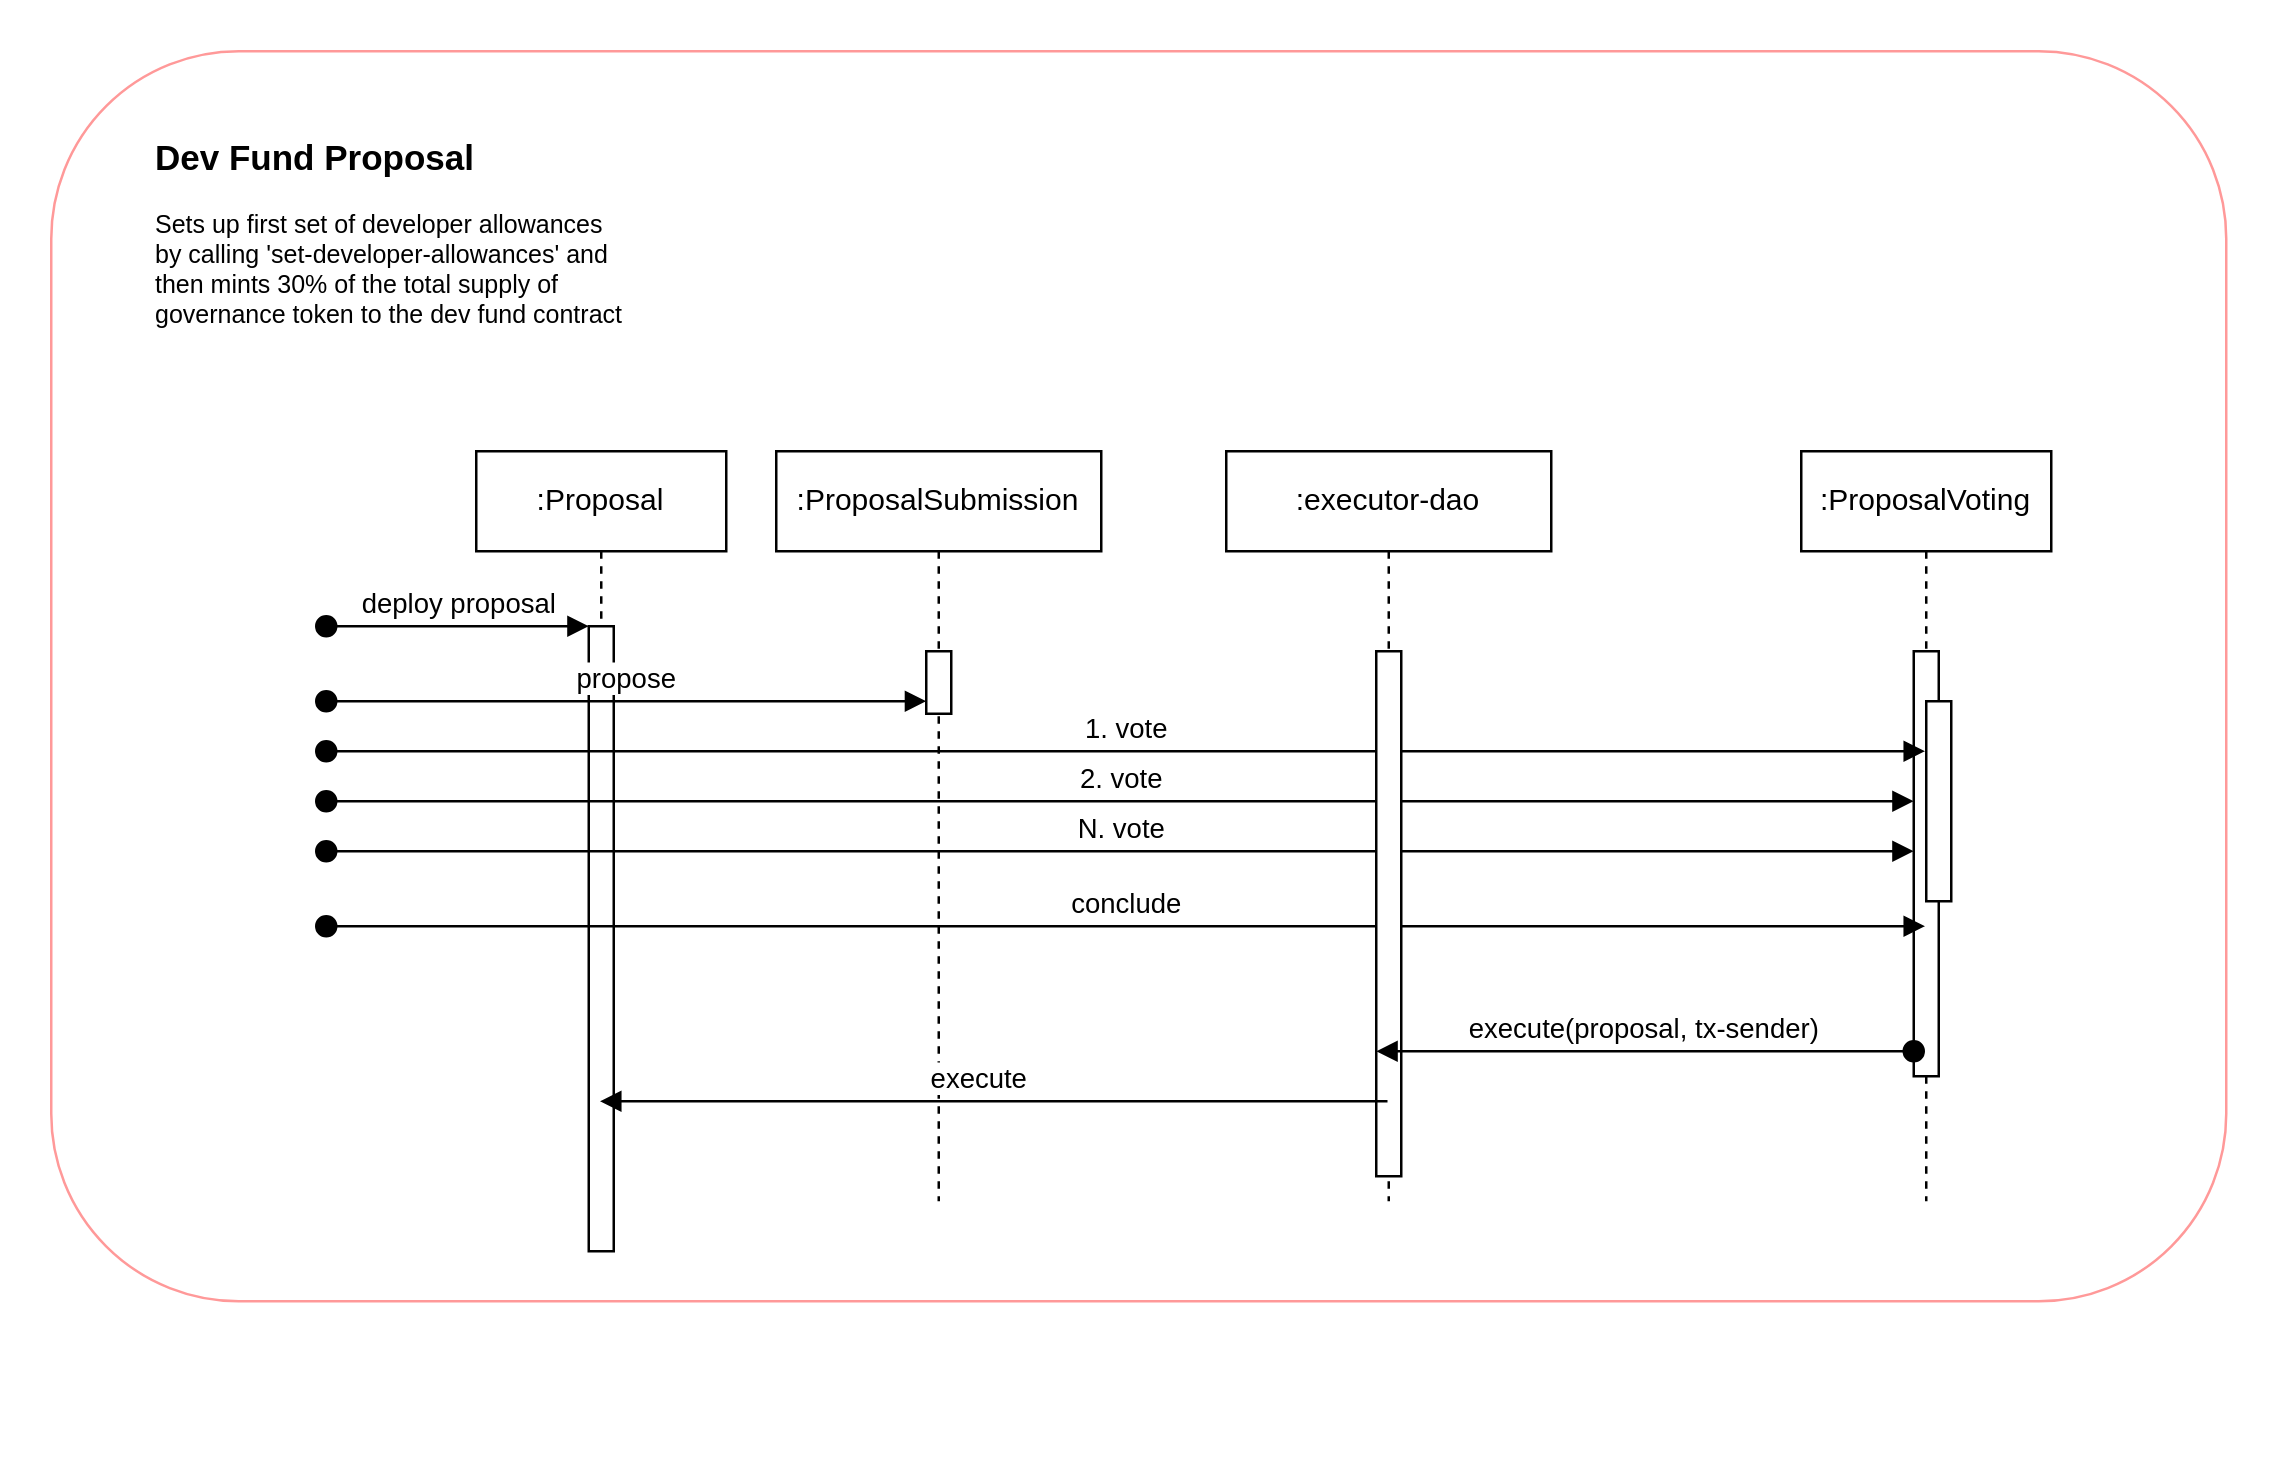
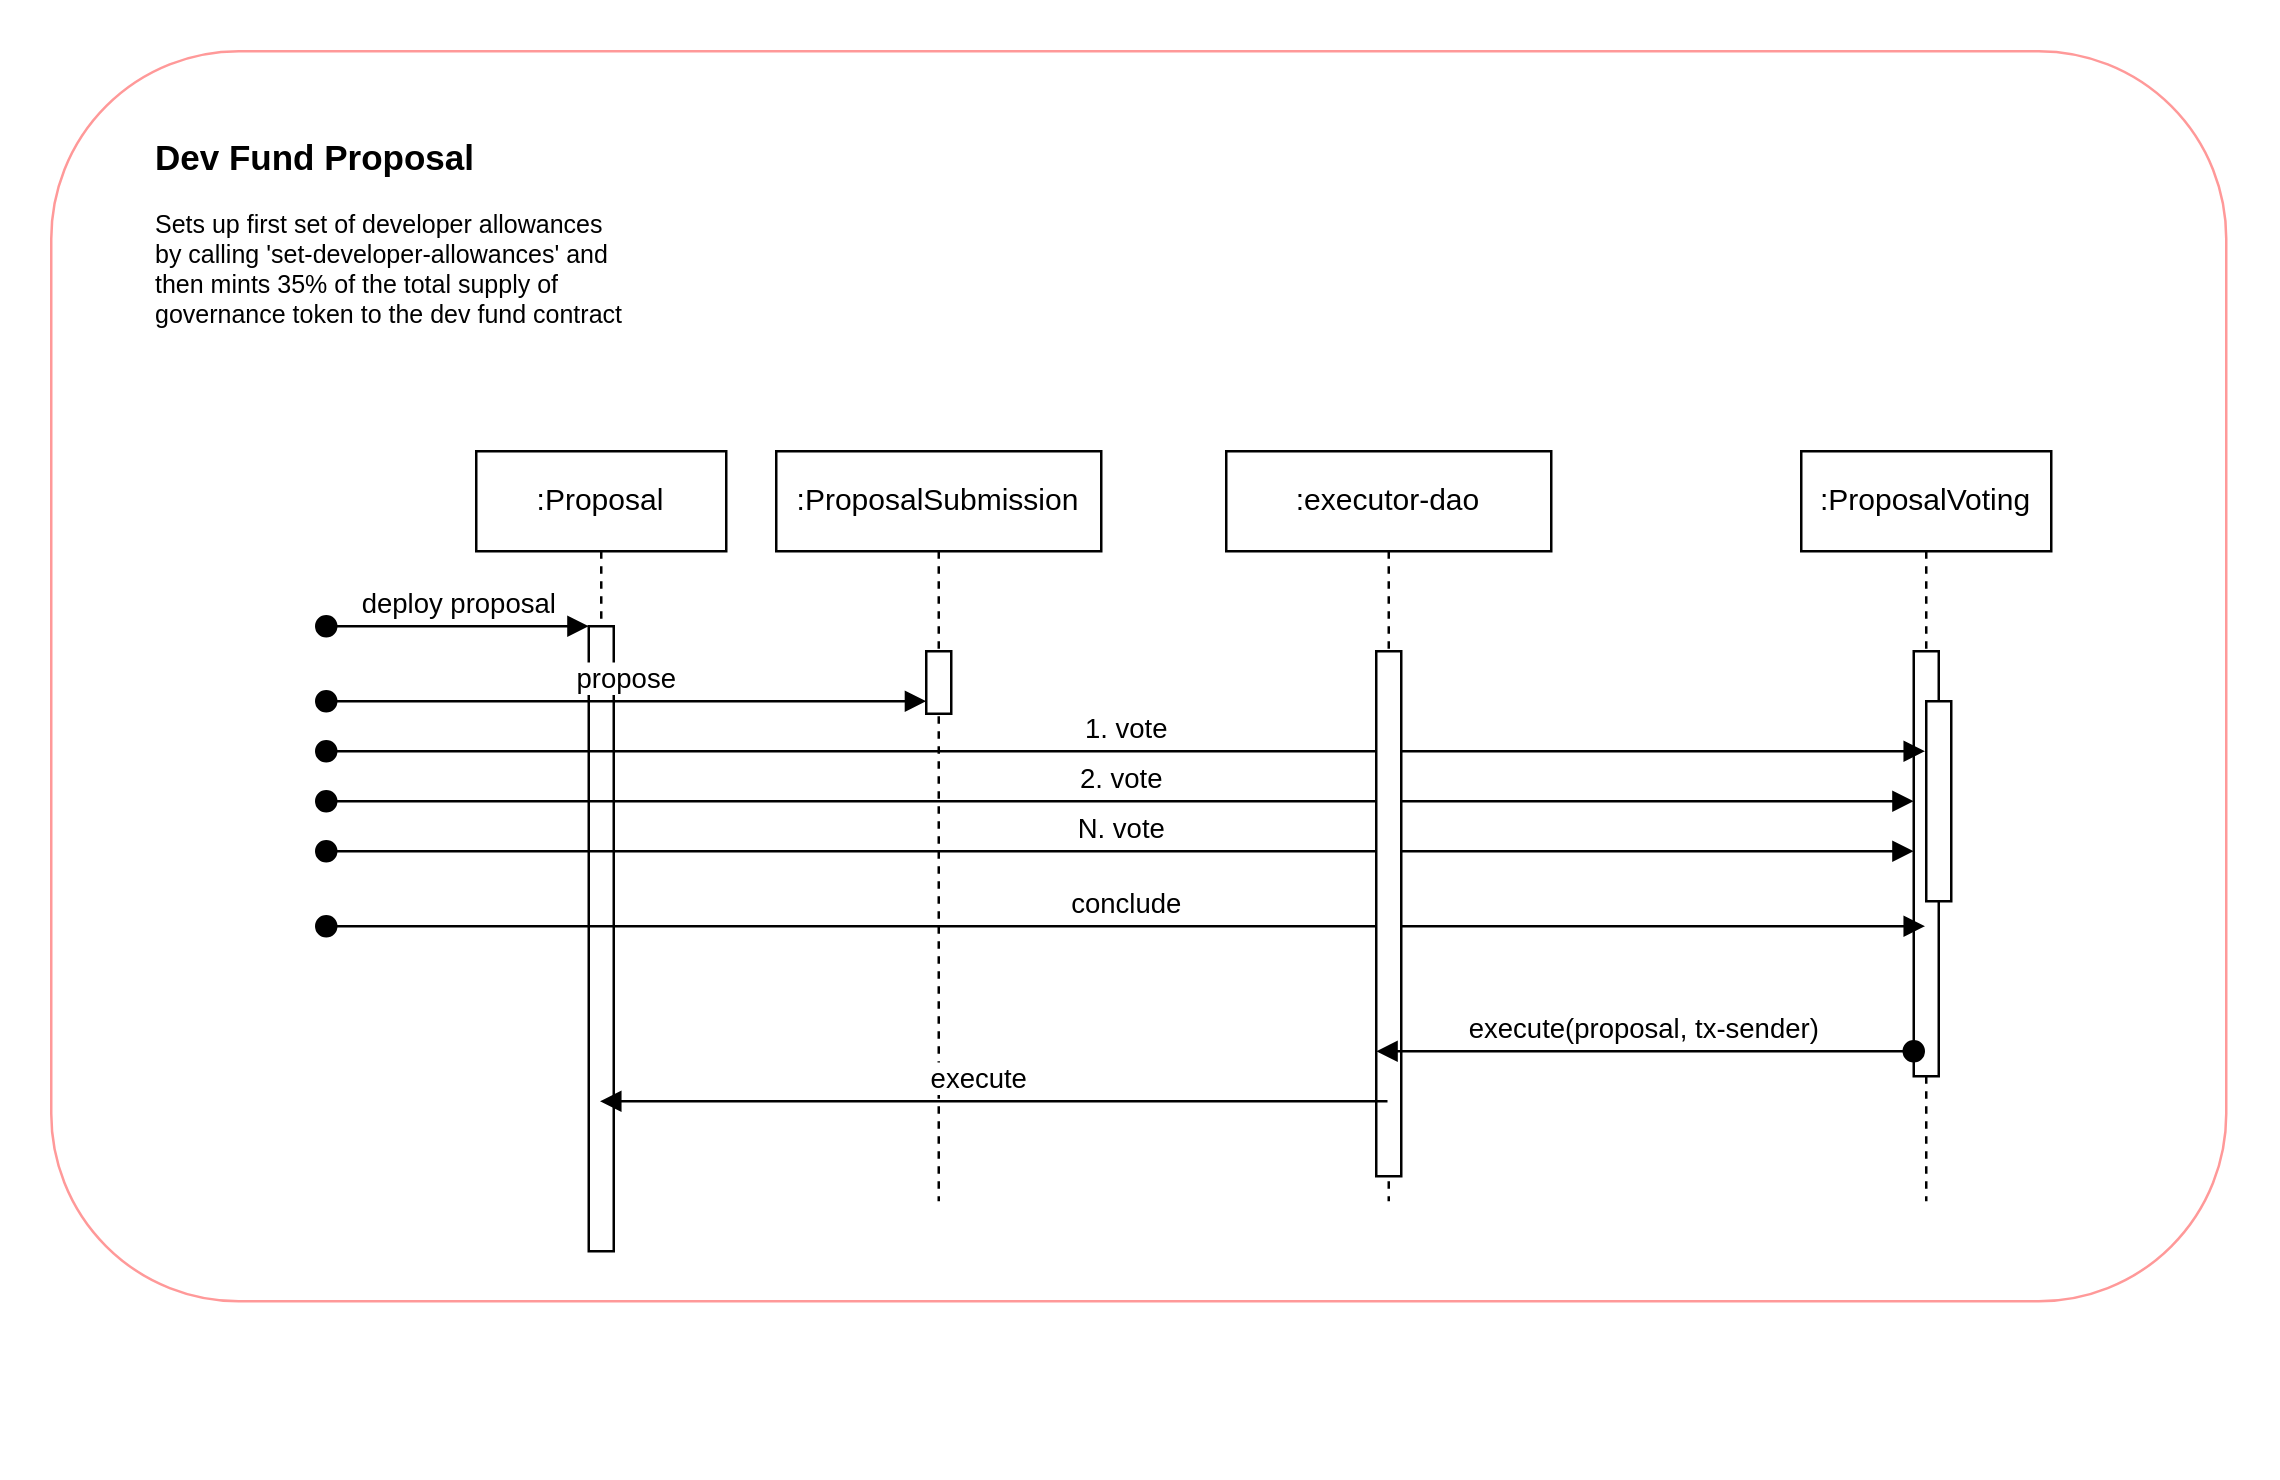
node "Dev Fund ProposalSets up first set of developer allowances by calling 'set-developer-allowances' and then mints 30% of the total supply of governance token to the dev fund contract": label "Dev Fund ProposalSets up first set of developer allowances by calling 'set-developer-allowances' and then mints 30% of the total supply of governance token to the dev fund contract" -> "Dev Fund ProposalSets up first set of developer allowances by calling 'set-developer-allowances' and then mints 35% of the total supply of governance token to the dev fund contract"
